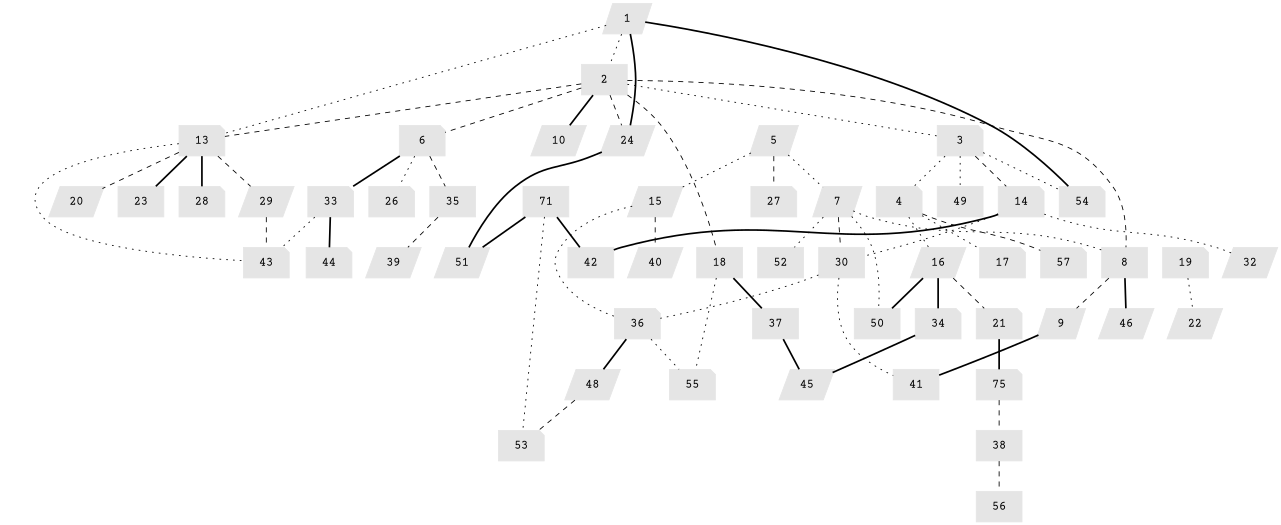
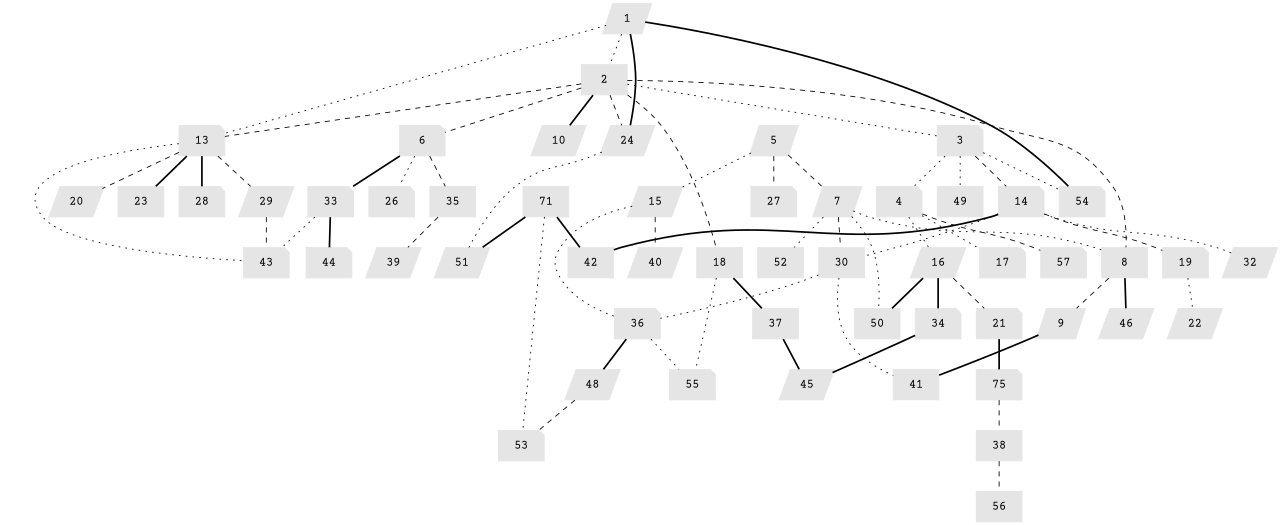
edge "5" -- "7": style dotted -> dashed
edge "24" -- "51": style bold -> dotted
edge "14" -- "19": added
